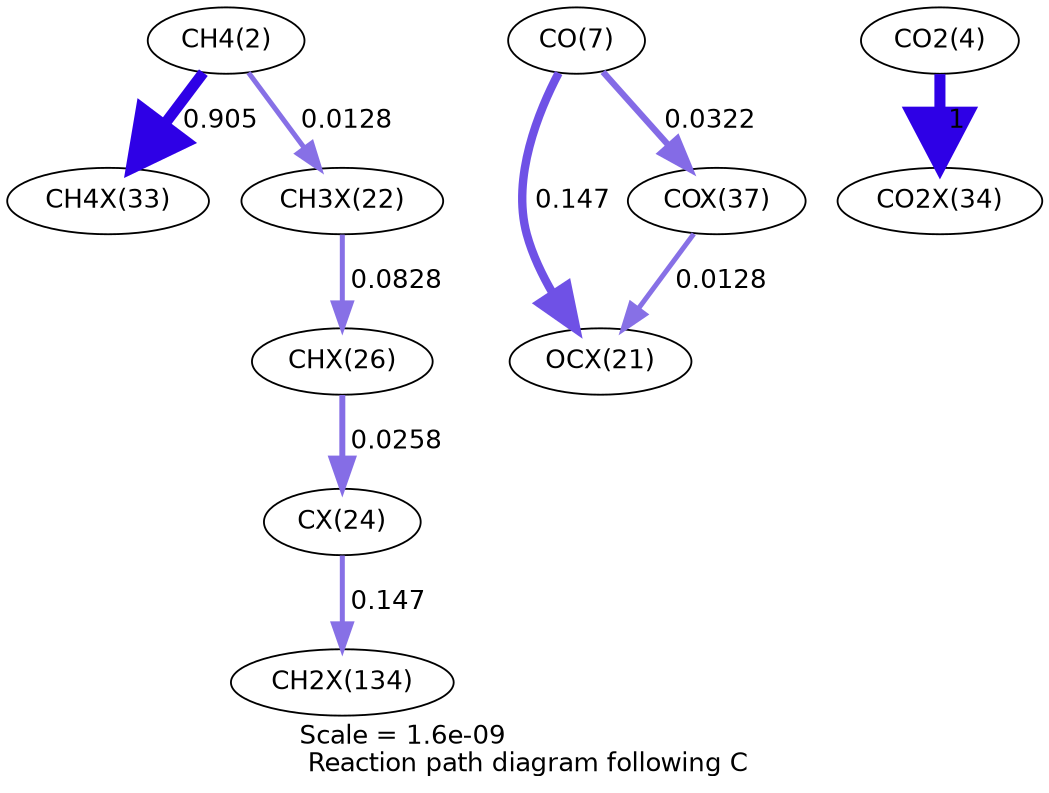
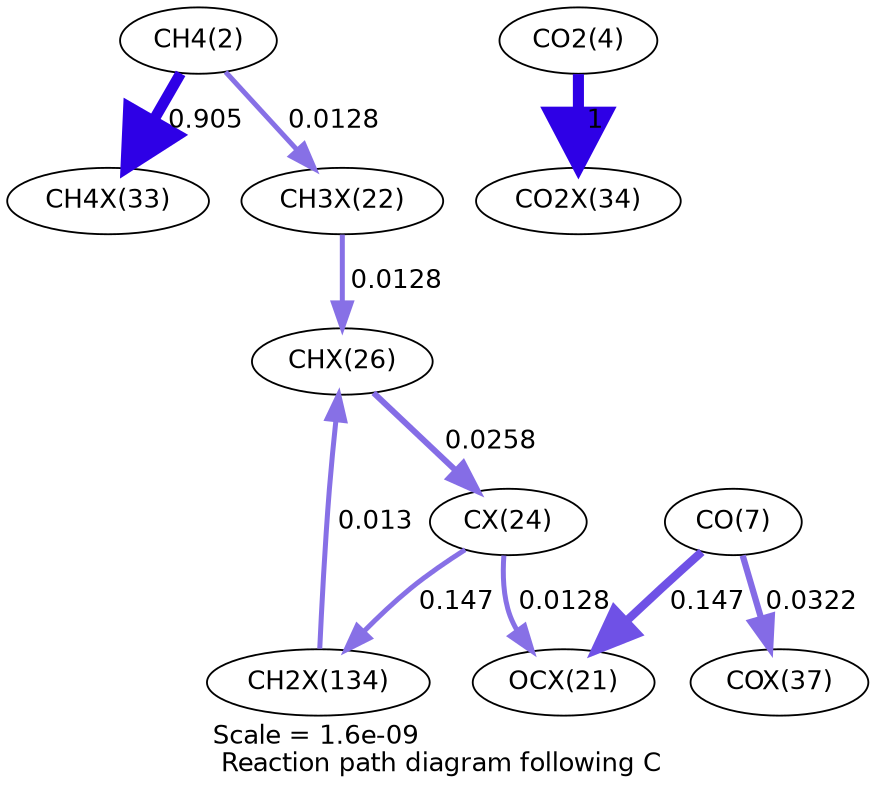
edge "COX(37)" -> "OCX(21)": now "CX(24)" -> "OCX(21)"
edge "CH3X(22)" -> "CHX(26)": label " 0.0828" -> " 0.0128"
edge "CH2X(134)" -> "CHX(26)": added, label "0.013"
